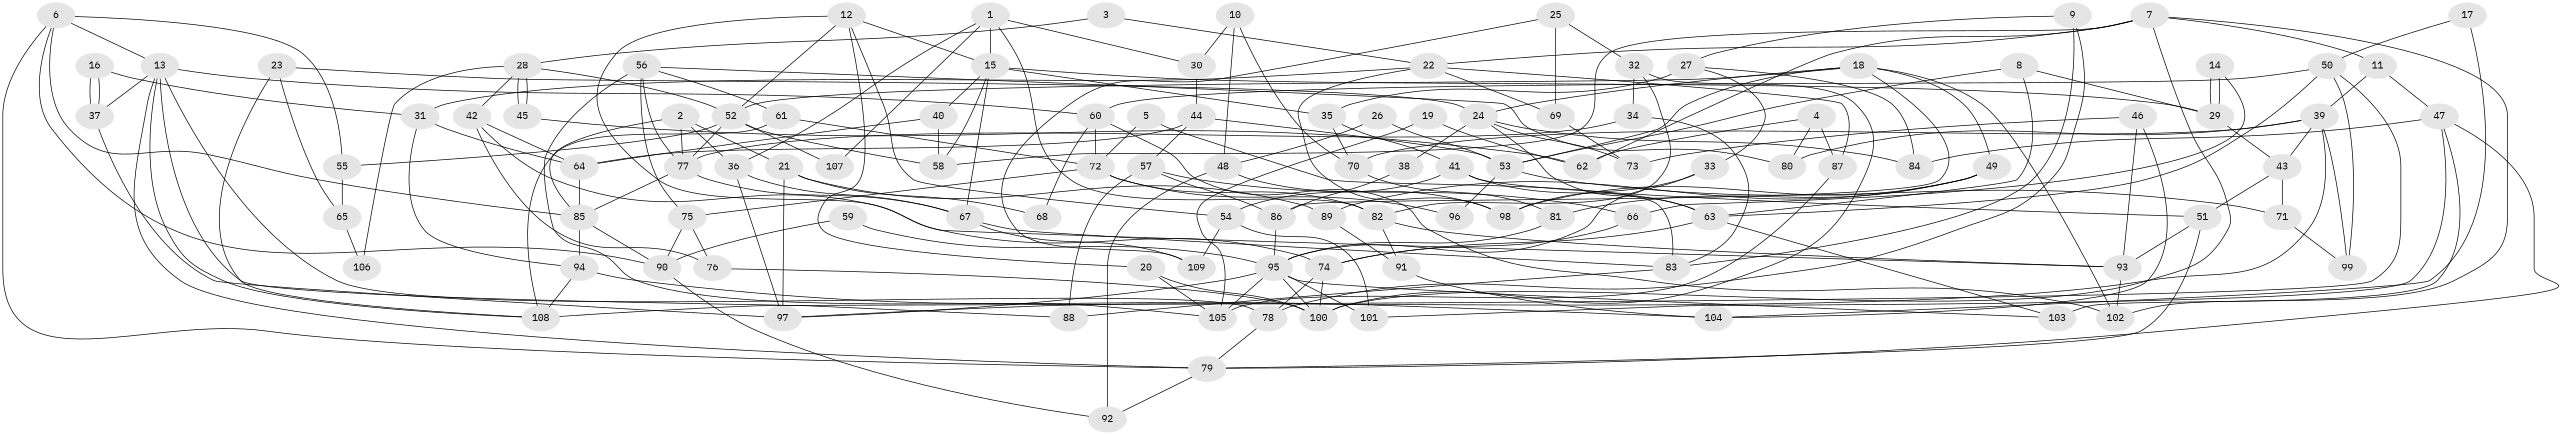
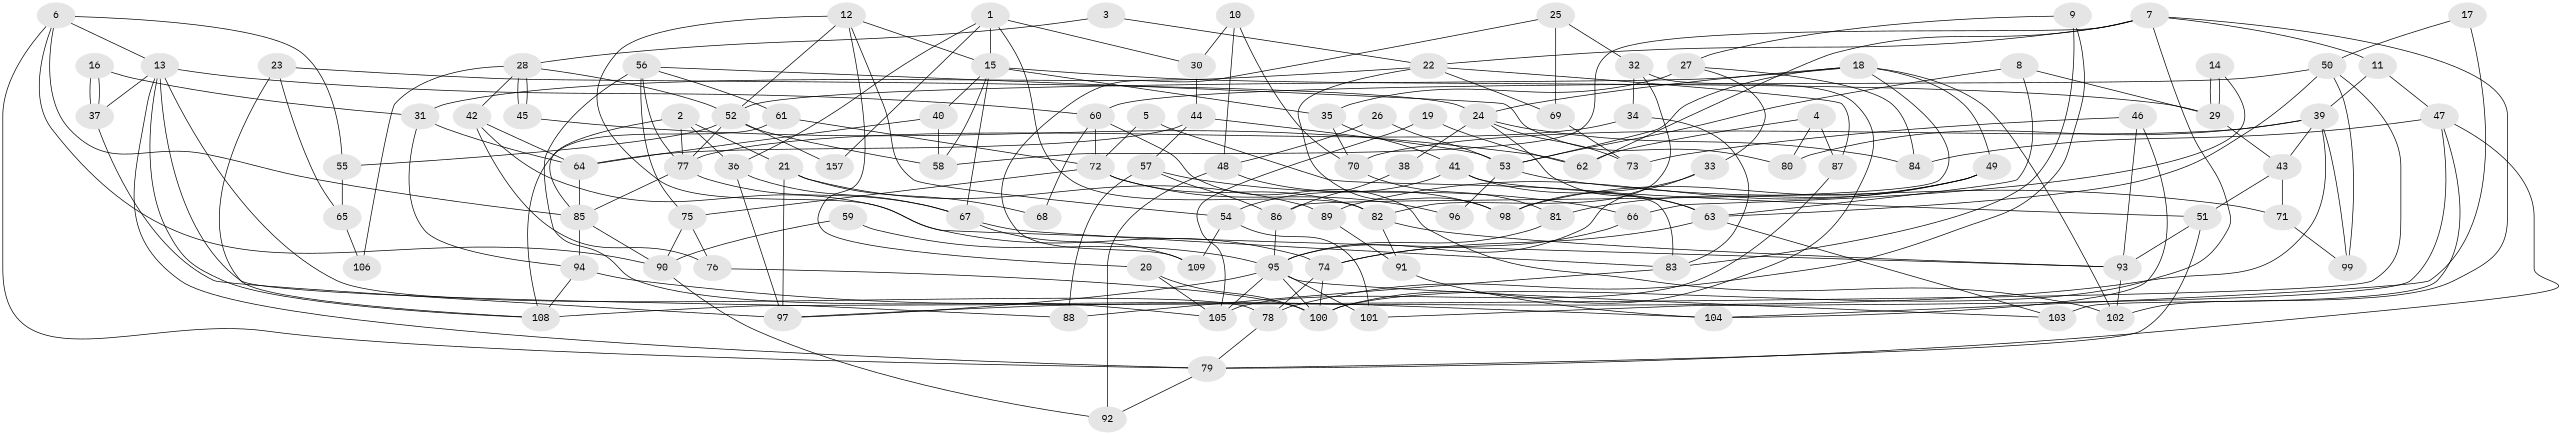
node "107": label "107" -> "157"
